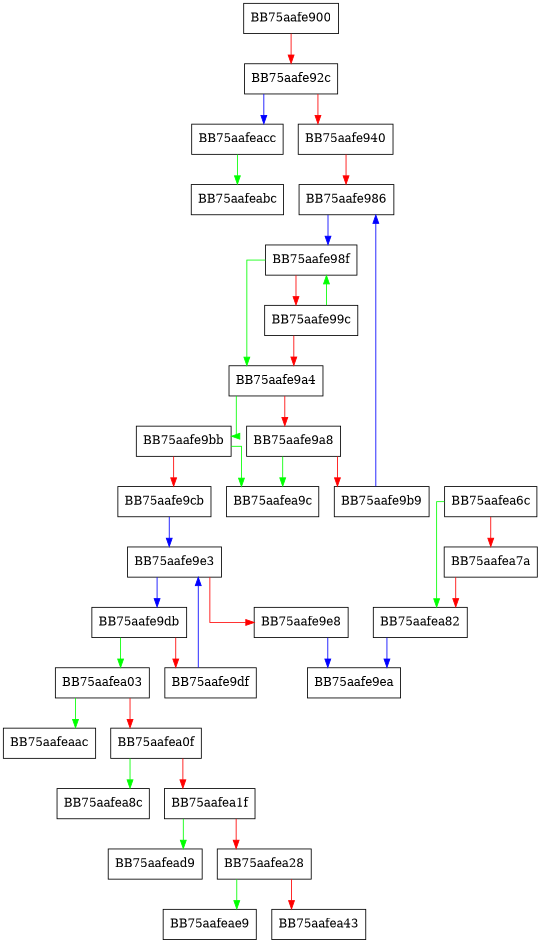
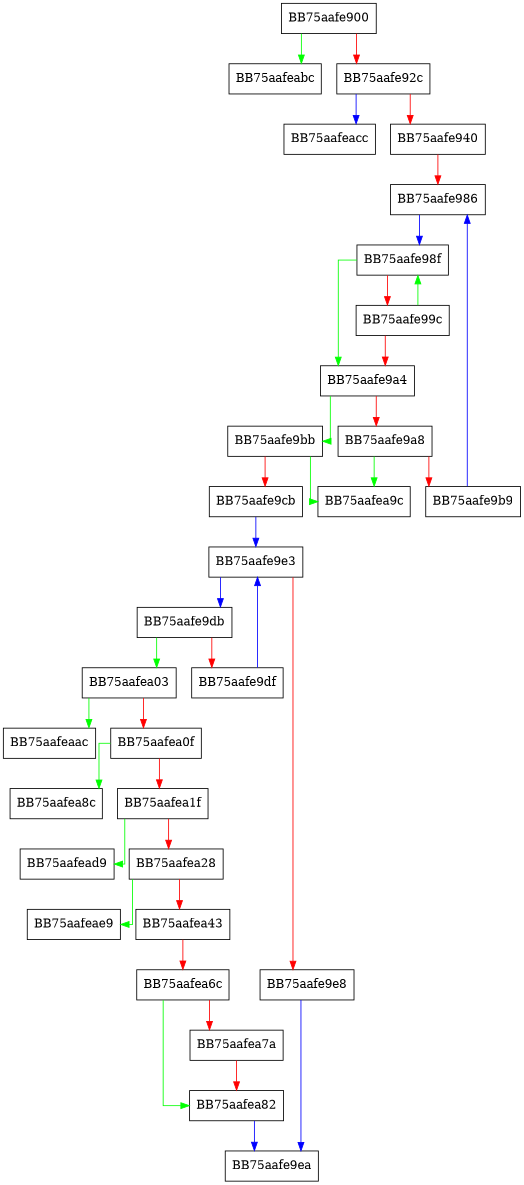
edge "BB75aafeacc" -> "BB75aafeabc": now "BB75aafe900" -> "BB75aafeabc"
edge "BB75aafea43" -> "BB75aafea6c": added
